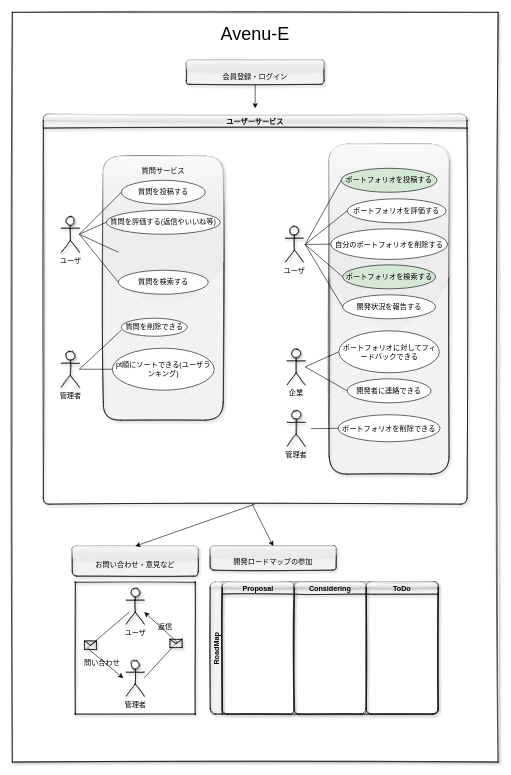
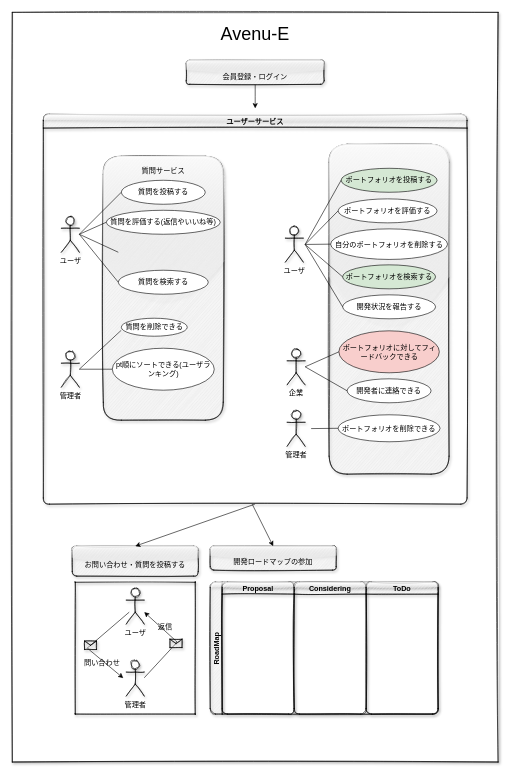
node "ポートフォリオを評価する": moved (397, 211) -> (388, 211)
node "ポートフォリオに対してフィードバックできる": fillcolor #ffffff -> #f8cecc
node "お問い合わせ・意見など": label "お問い合わせ・意見など" -> "お問い合わせ・質問を投稿する"
